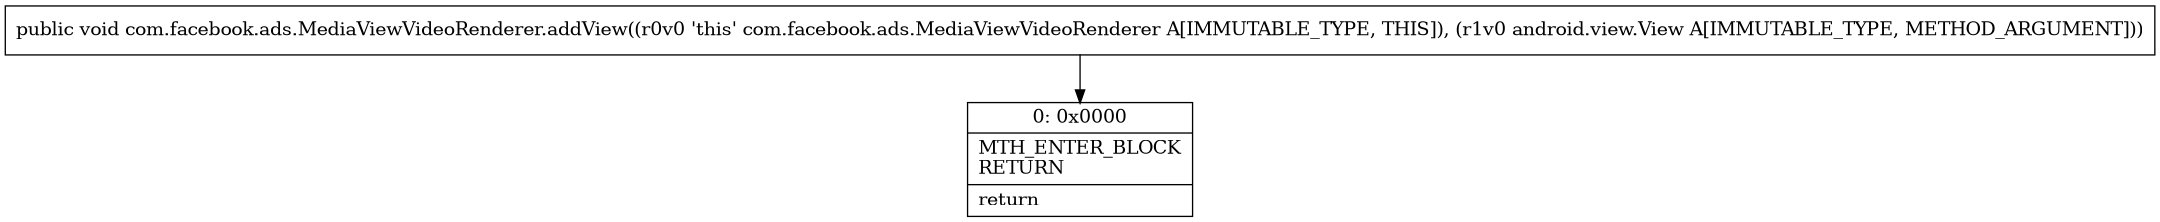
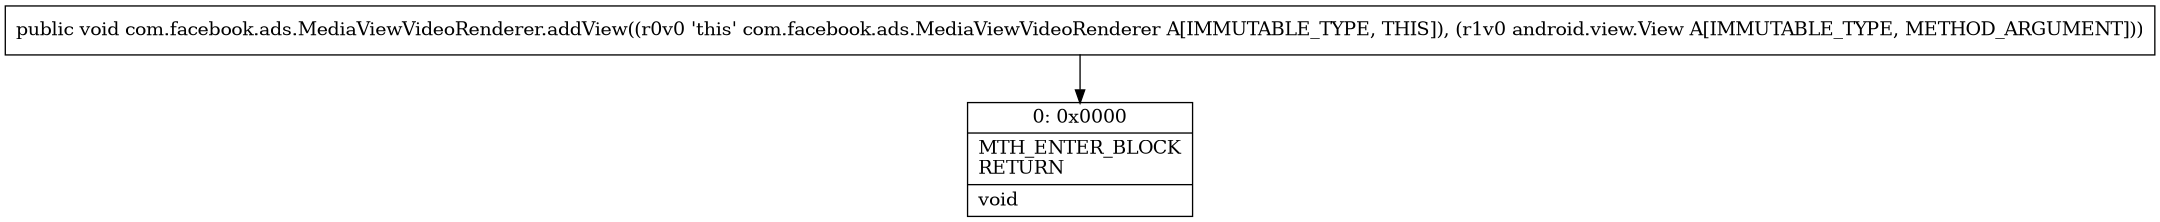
node "0: 0x0000": text "return" -> "void"
